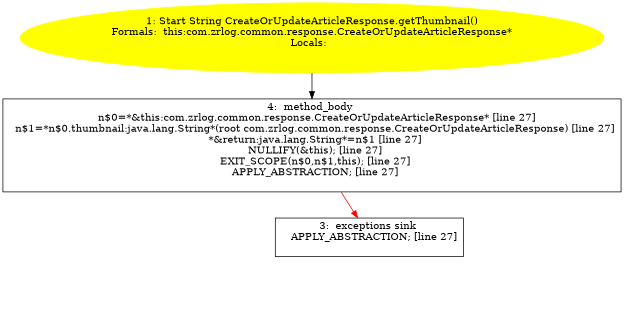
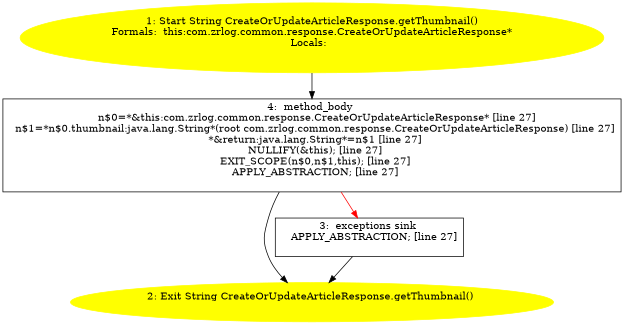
node "2: Exit String CreateOrUpdateArticleResponse.getThumbnail()": added
